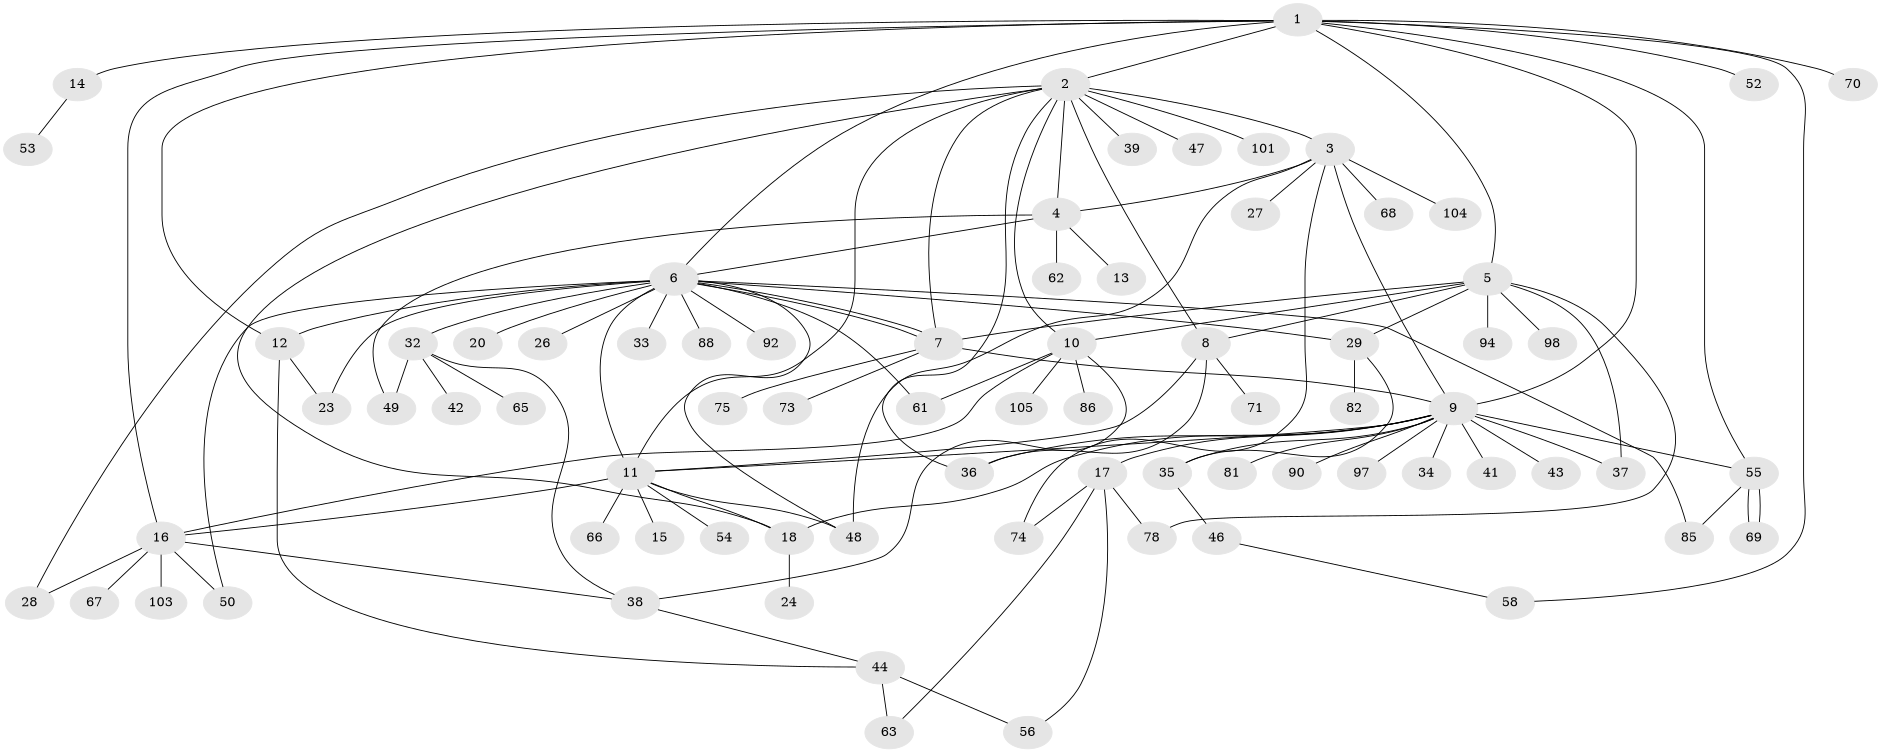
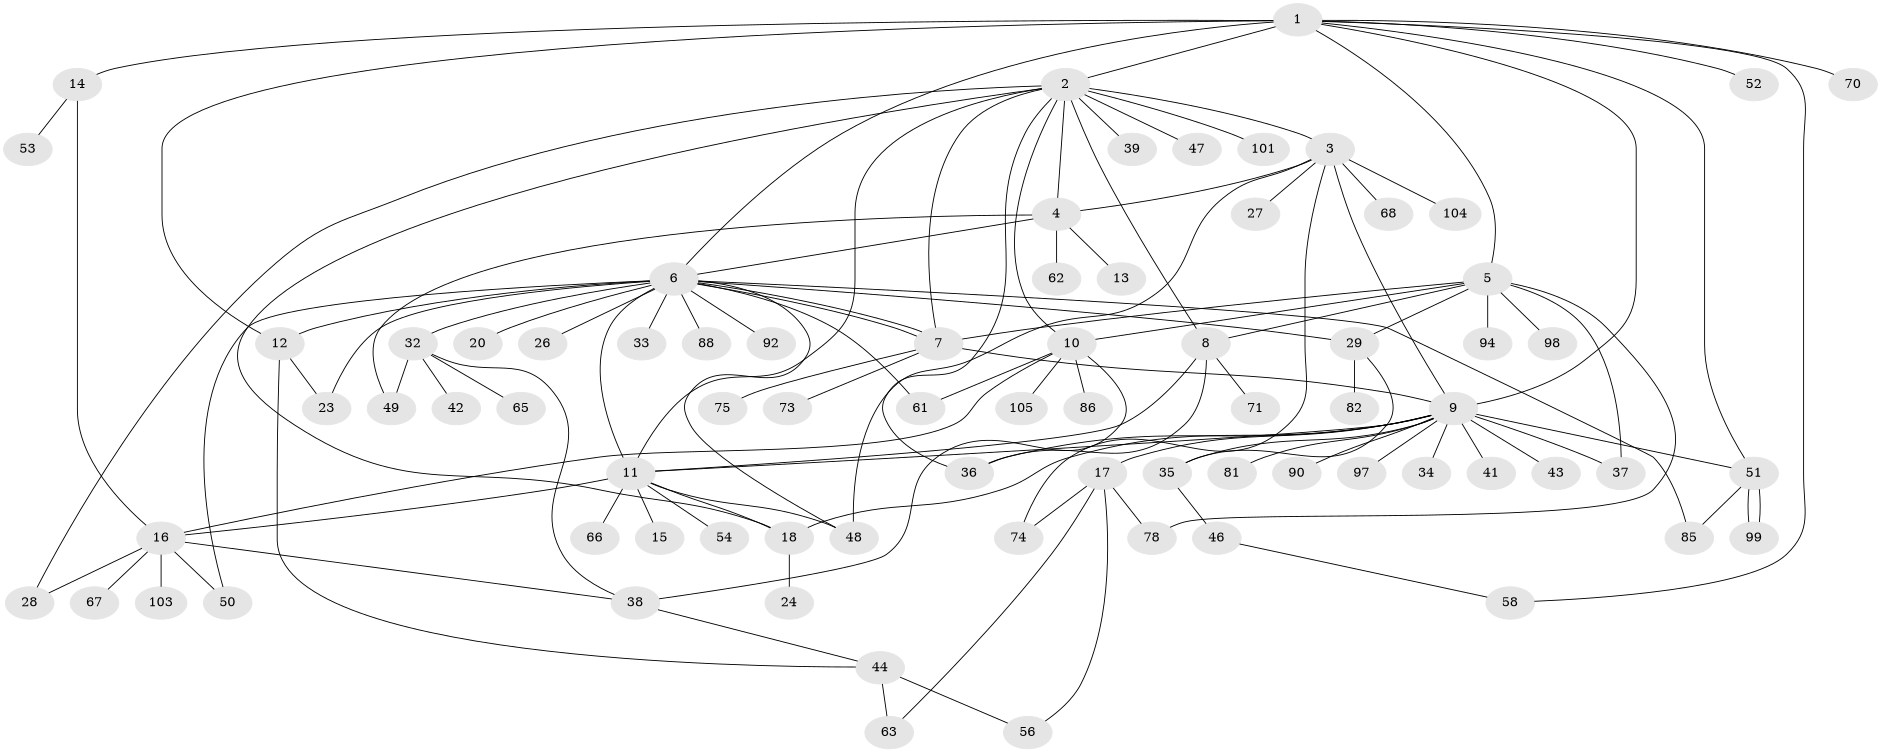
edge "1" -- "16": now "14" -- "16"
node "55": label "55" -> "51"
node "69": label "69" -> "99"
